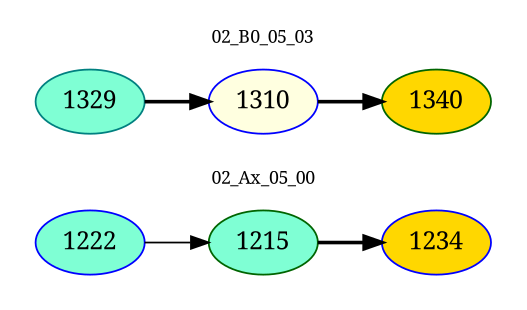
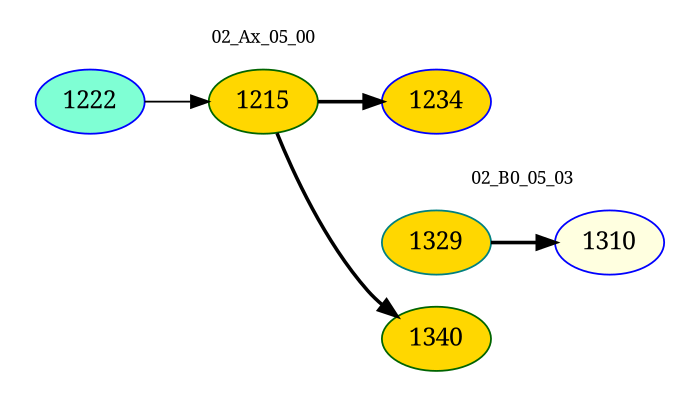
node "1329": fillcolor aquamarine -> gold
edge "1310" -> "1340": now "1215" -> "1340"
node "1215": fillcolor aquamarine -> gold
